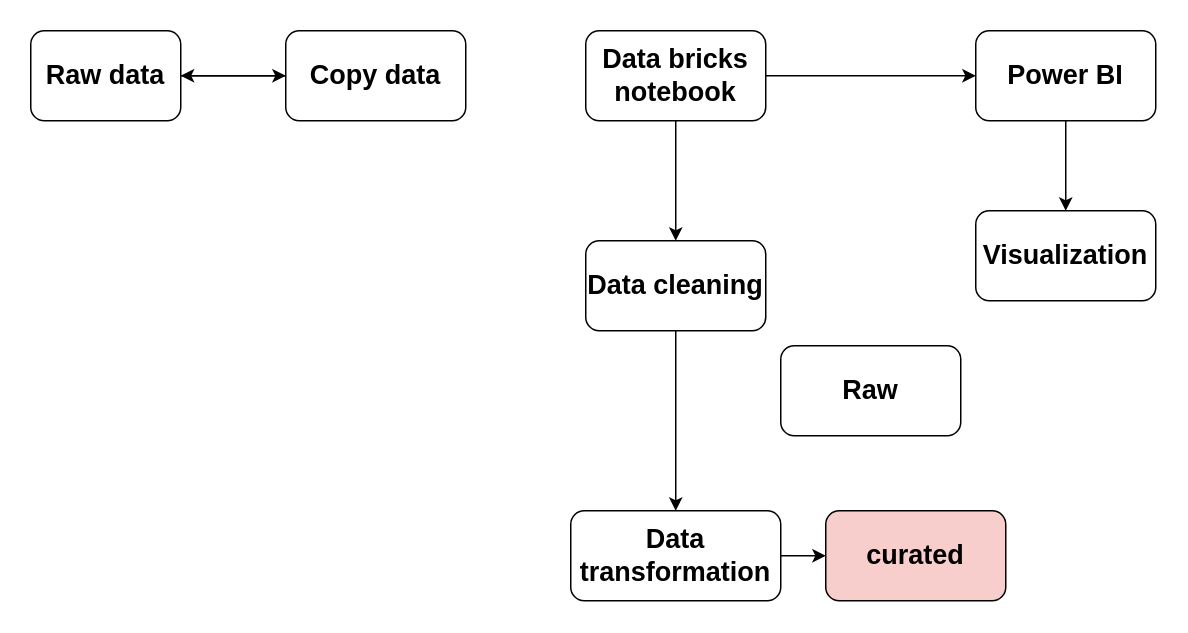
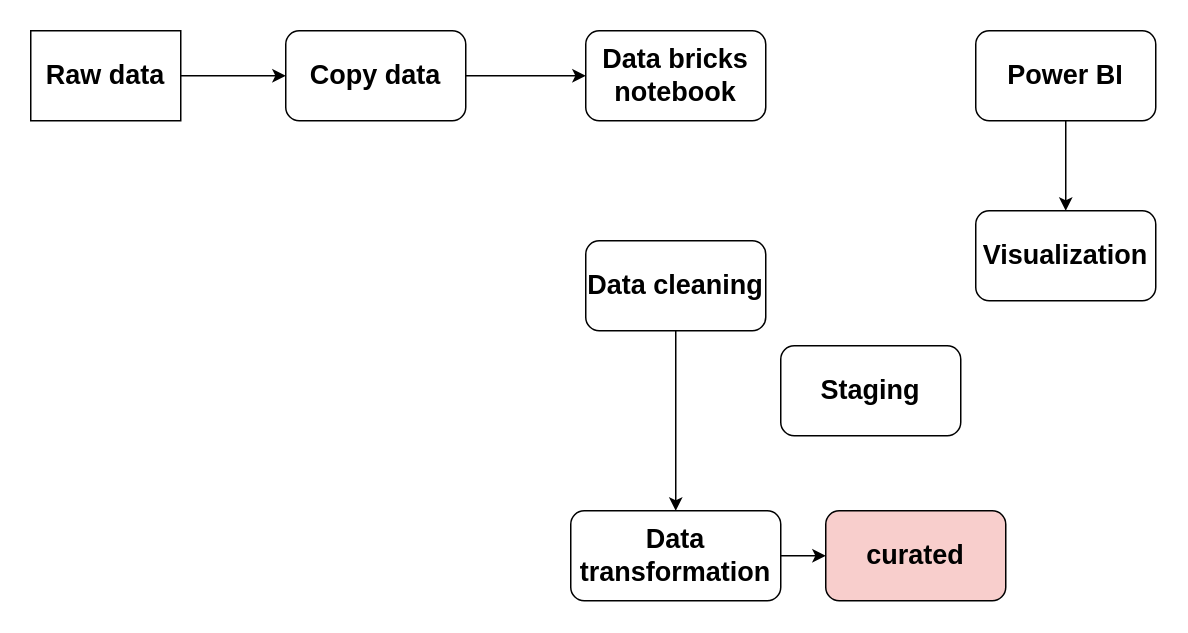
node "Raw data": shape rounded rectangle -> rectangle
edge "Copy data" -> "Raw data": now "Copy data" -> "Data bricks notebook"
edge "Data bricks notebook" -> "Power BI": removed
edge "Data bricks notebook" -> "Data cleaning": removed
node "Raw": label "Raw" -> "Staging"
